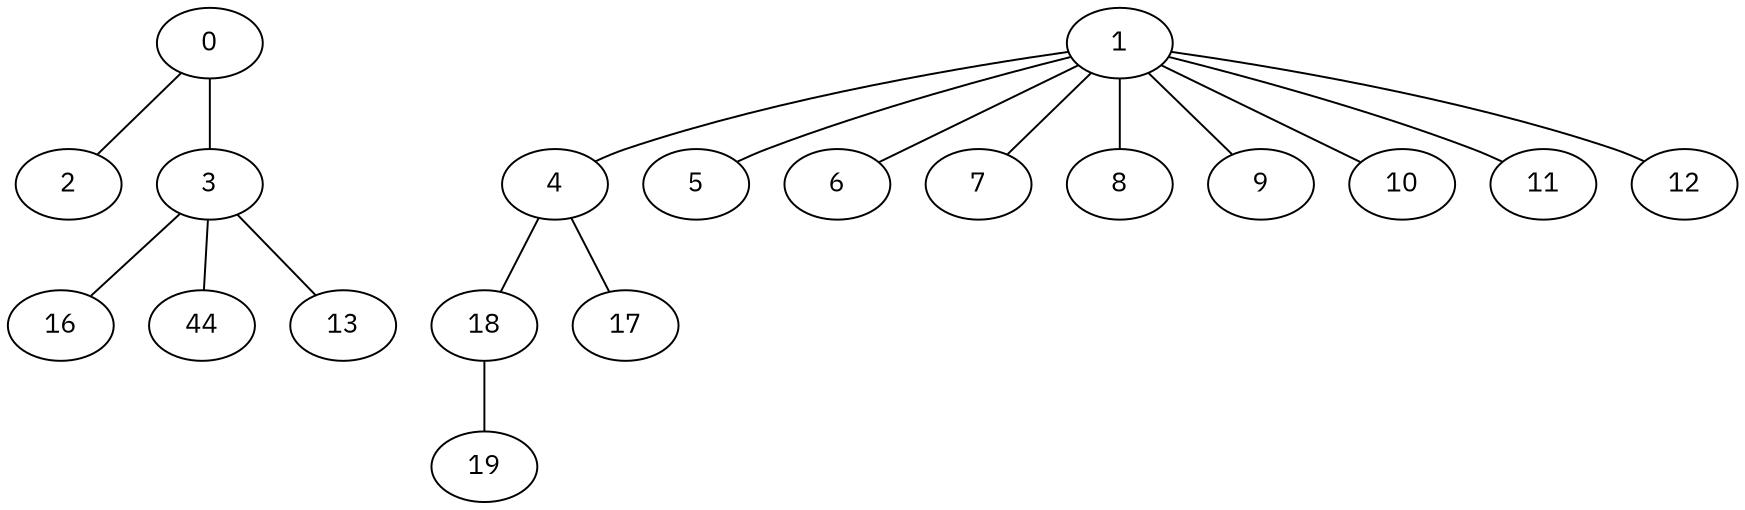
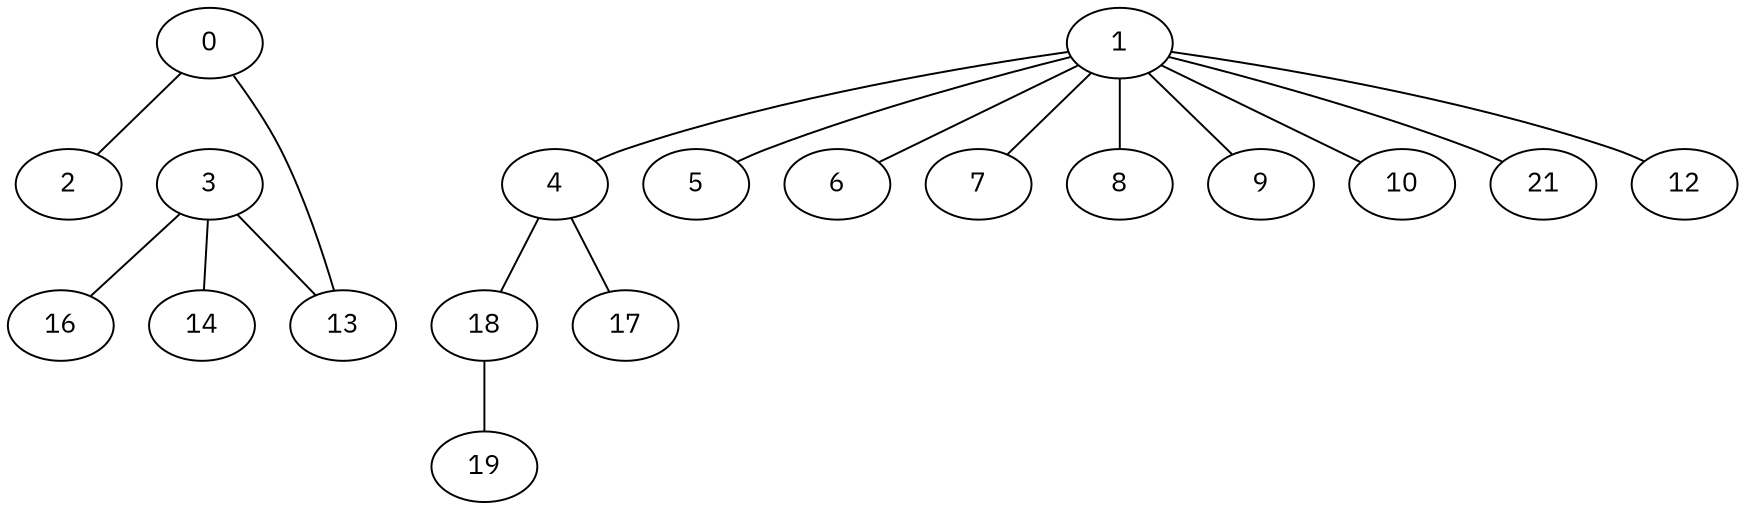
edge "0" -- "3": now "0" -- "13"
node "11": label "11" -> "21"
node "44": label "44" -> "14"
